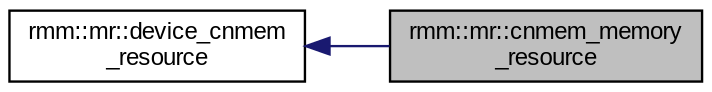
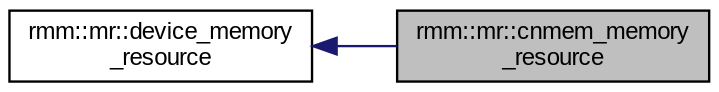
node "rmm::mr::device_cnmem _resource": label "rmm::mr::device_cnmem _resource" -> "rmm::mr::device_memory _resource"
